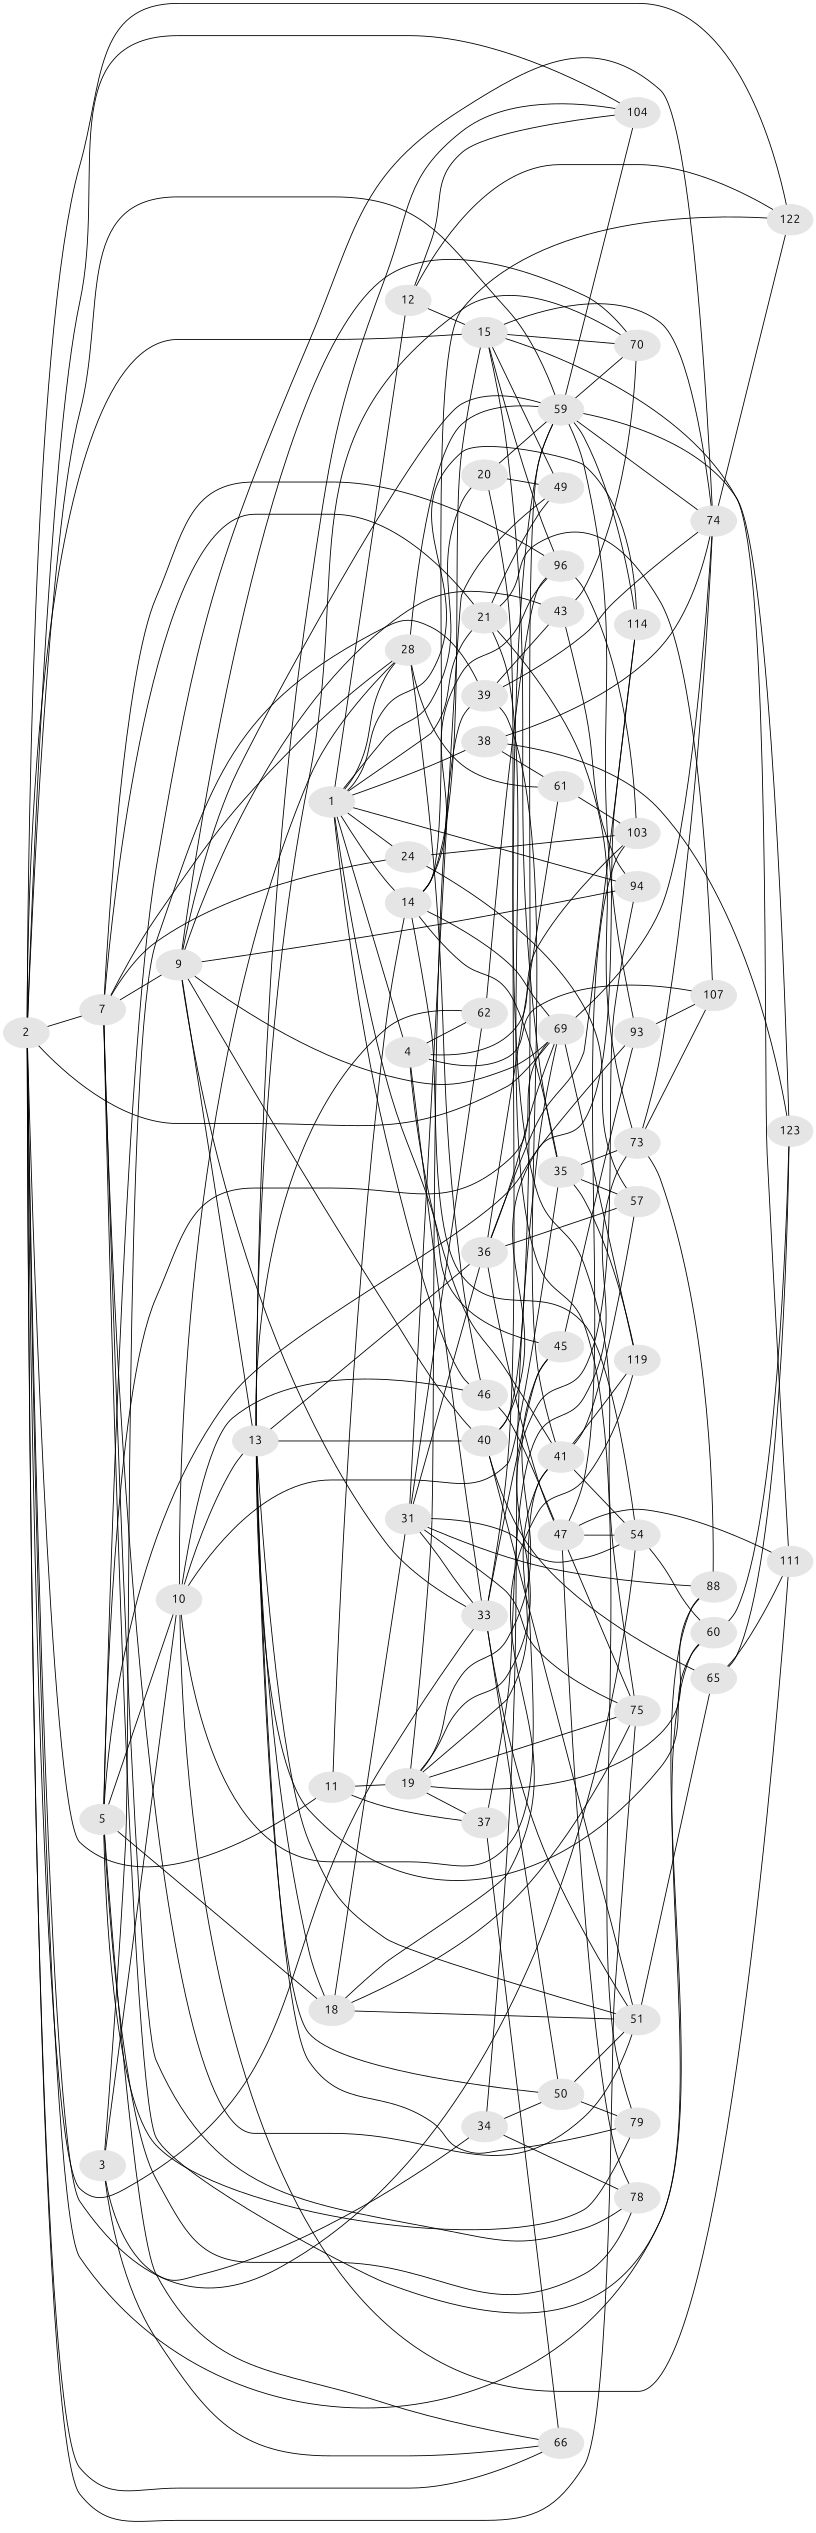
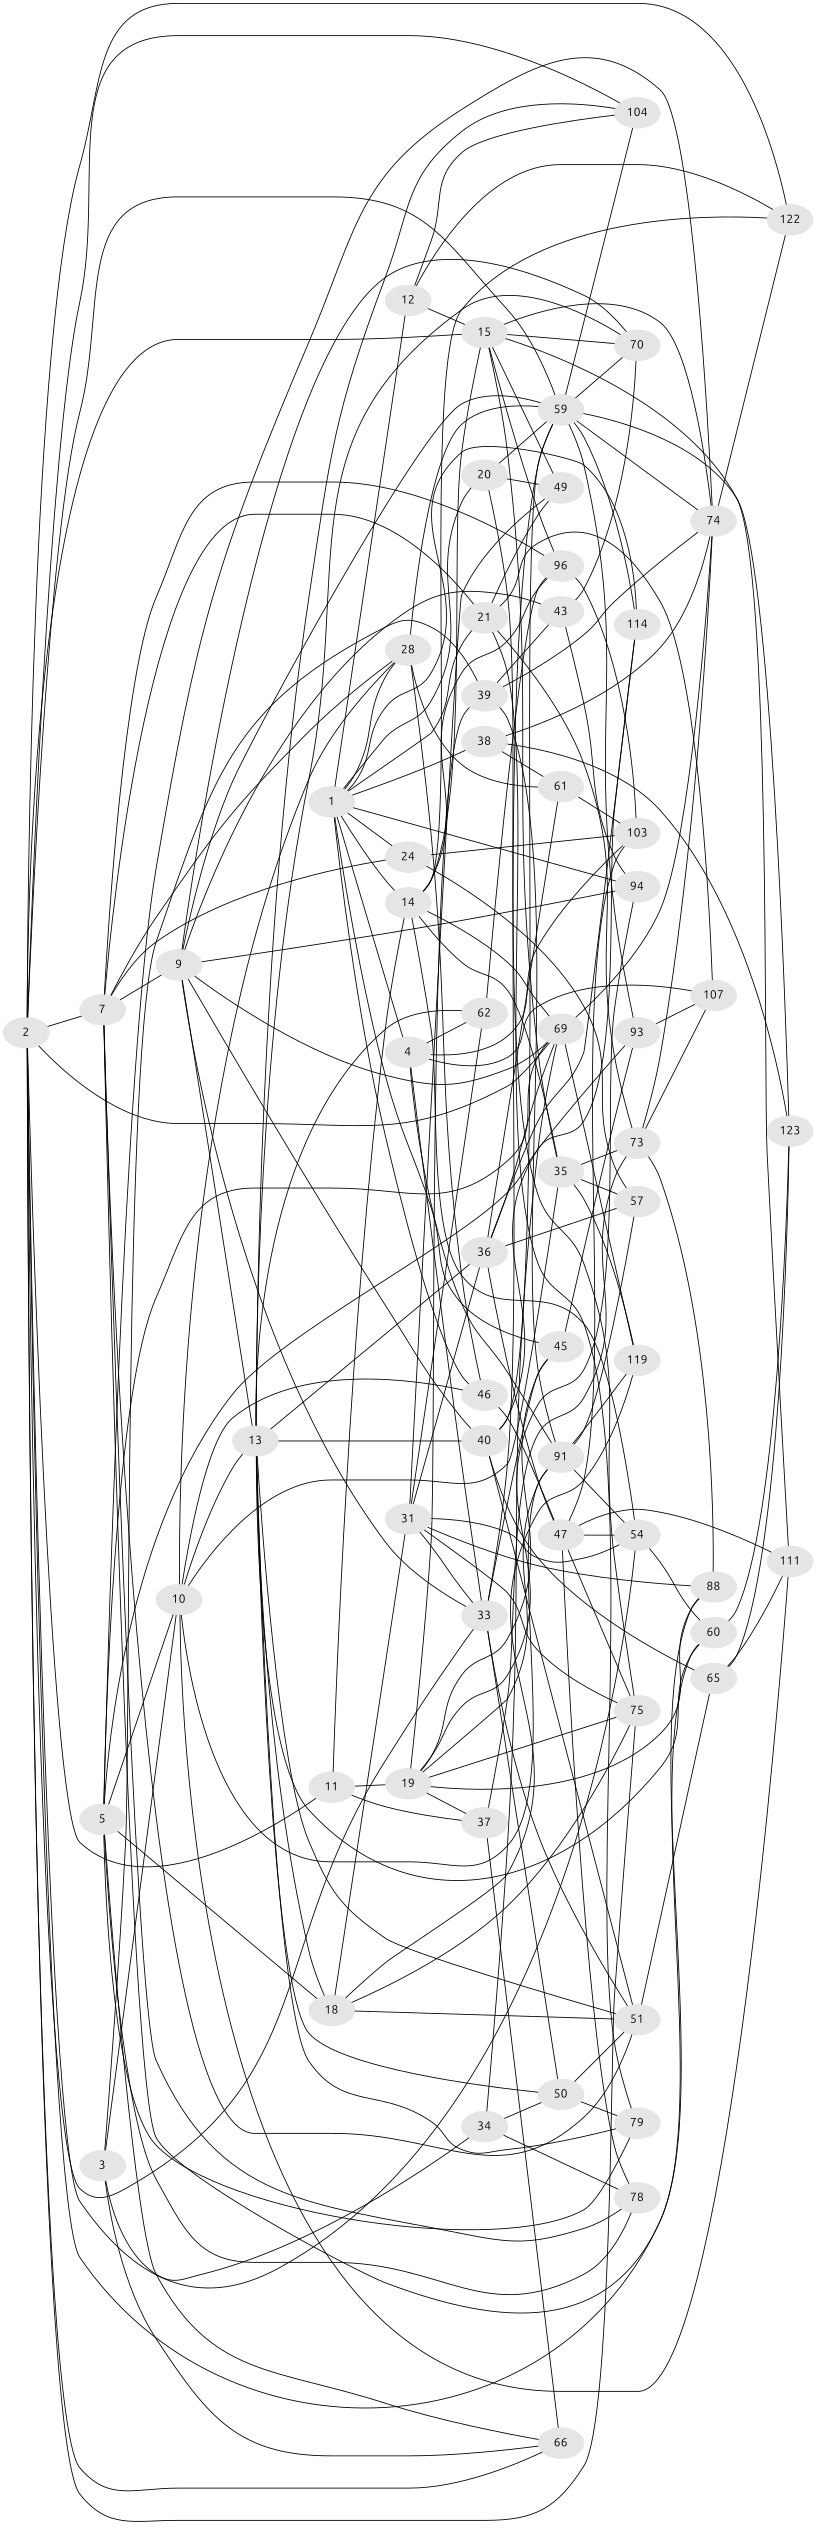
node "41": label "41" -> "91"
